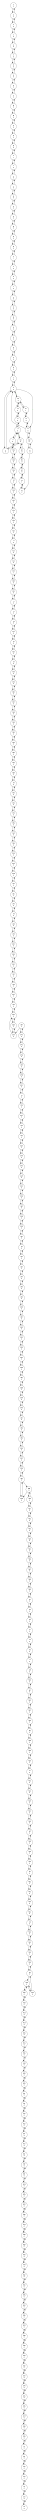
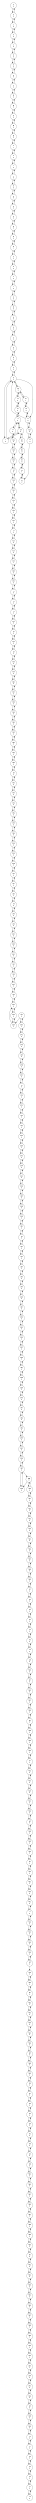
node "1 2": removed
node "458 0": removed
